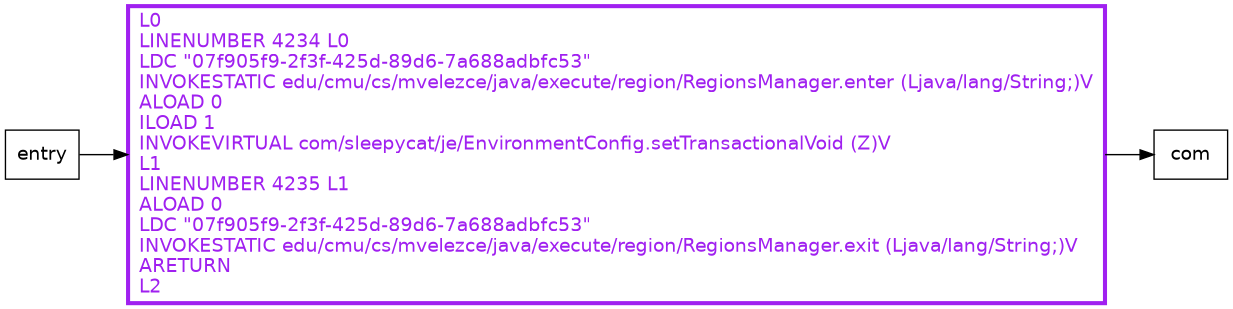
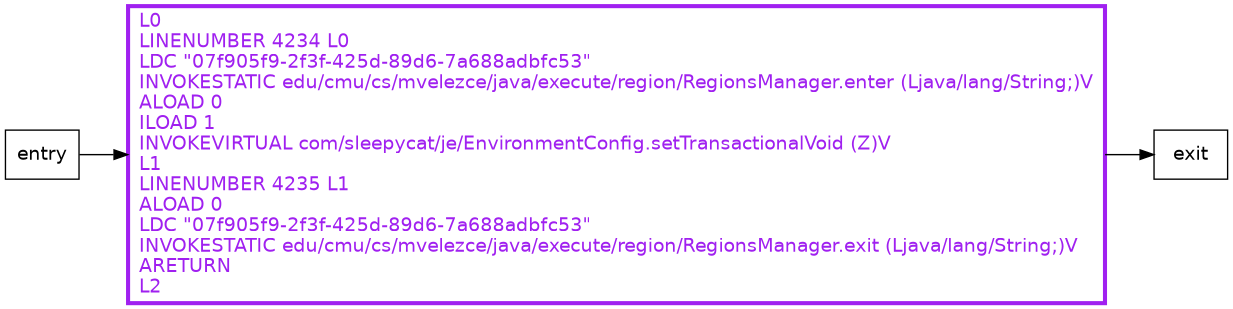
node "com": label "com" -> "exit"
